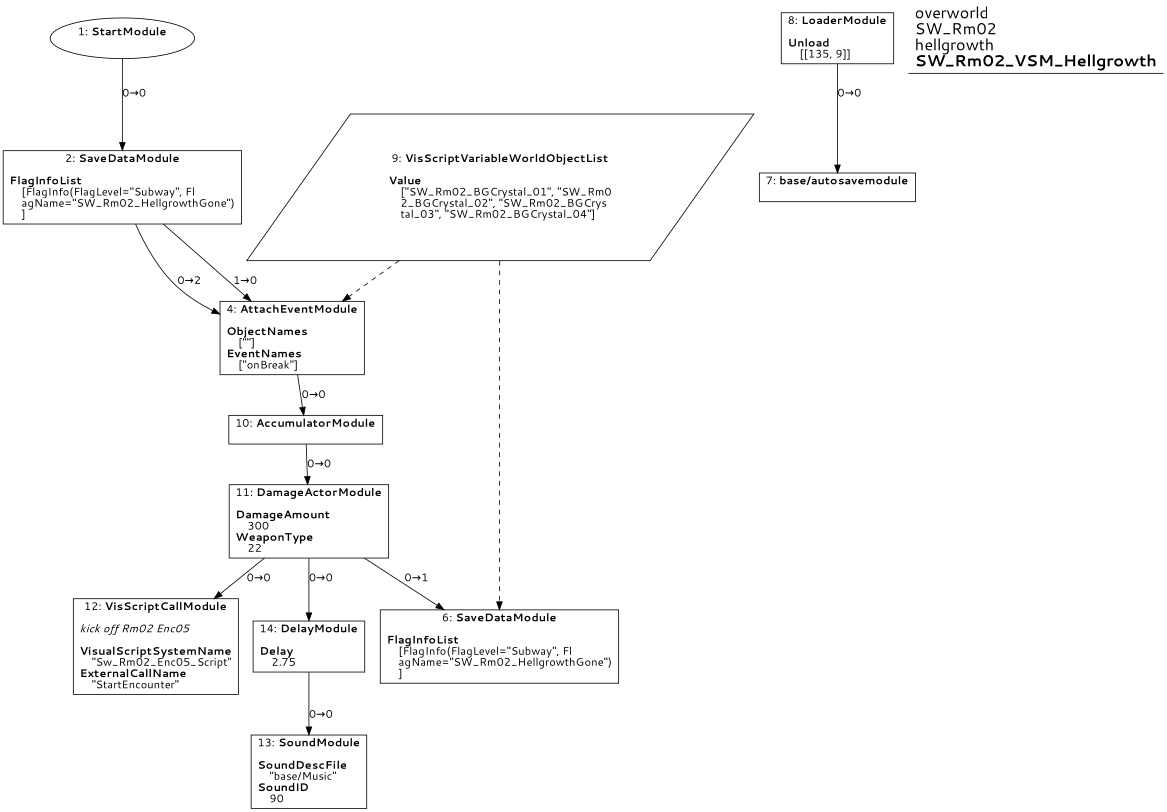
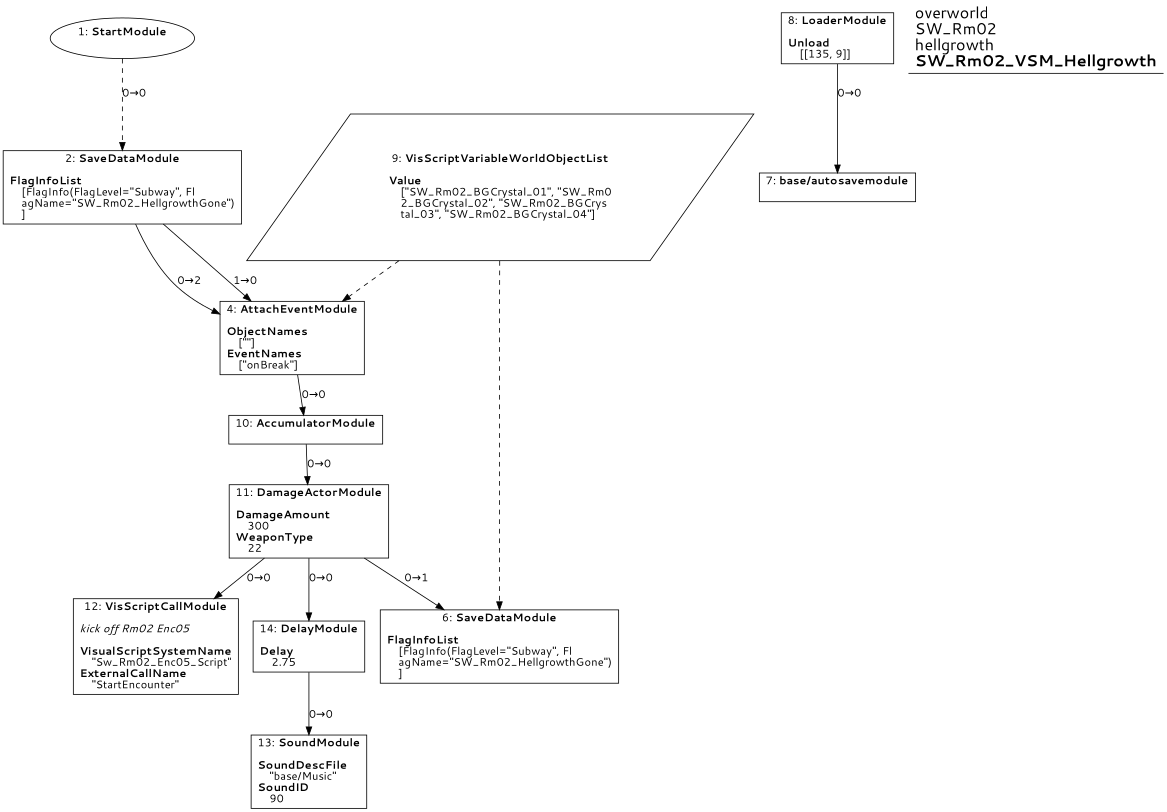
edge "1:" -> "2:": style solid -> dashed
